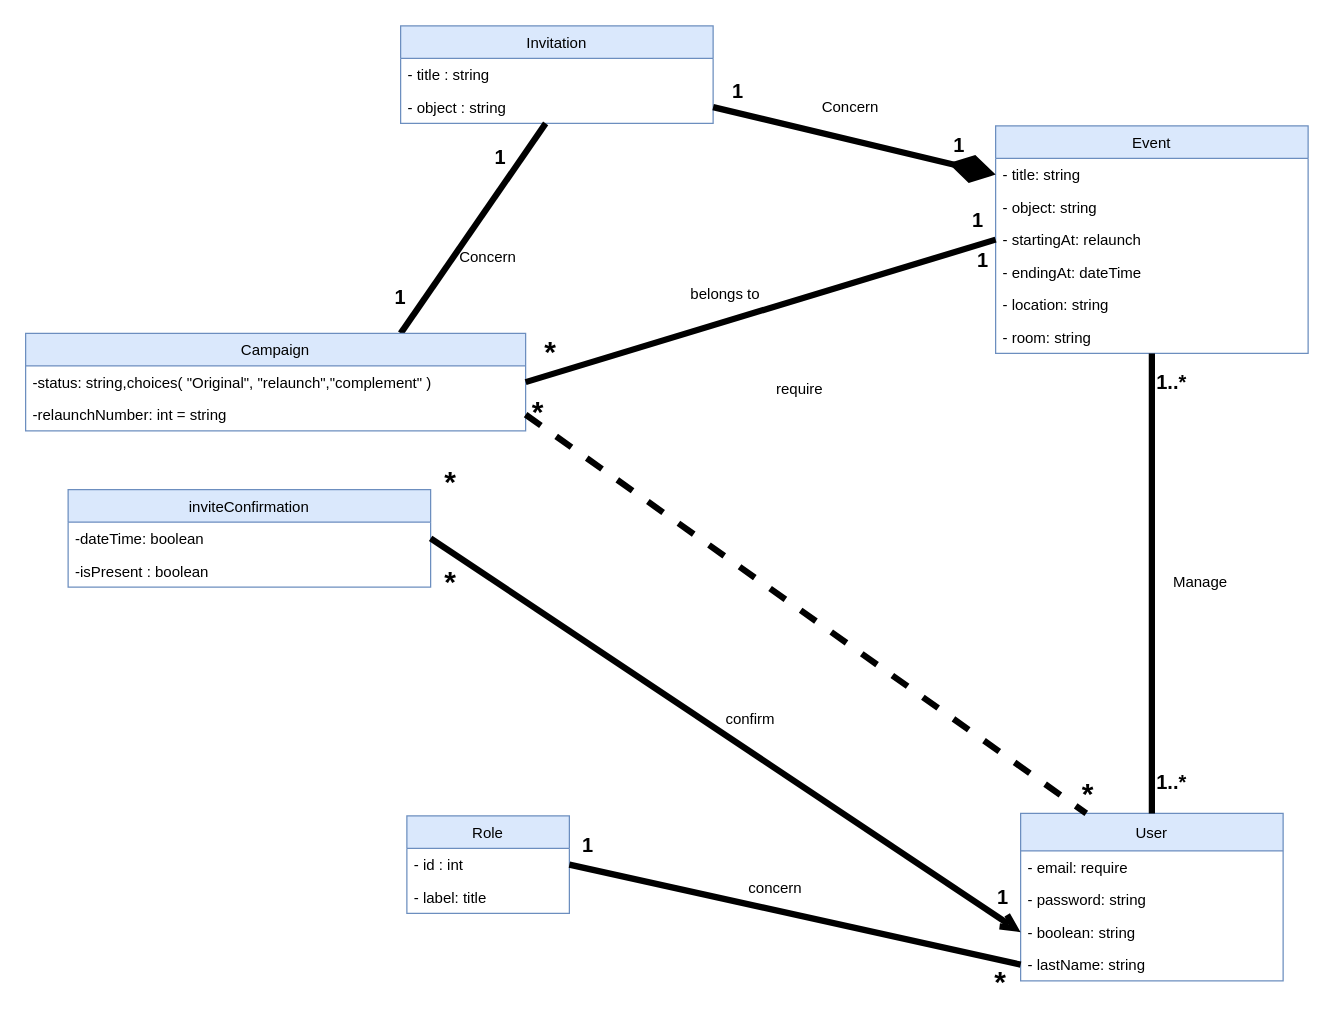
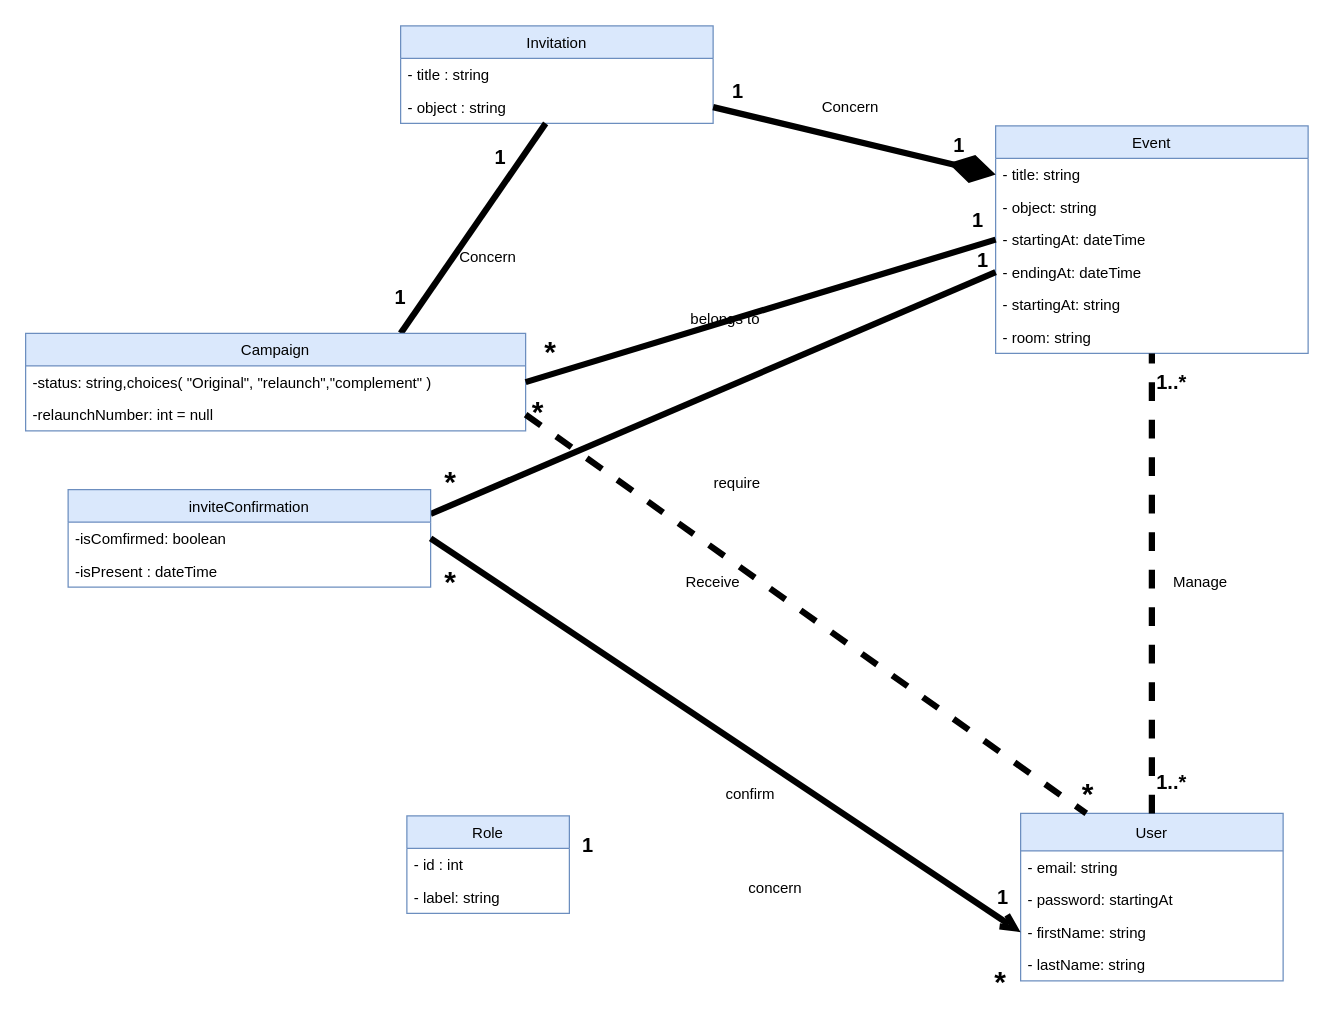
node "- startingAt: relaunch": label "- startingAt: relaunch" -> "- startingAt: dateTime"
node "belongs to": moved (726, 294) -> (726, 319)
node "- location: string": label "- location: string" -> "- startingAt: string"
node "require": moved (800, 389) -> (738, 483)
edge "- endingAt: dateTime" -- "inviteConfirmation": added
node "-relaunchNumber: int = string": label "-relaunchNumber: int = string" -> "-relaunchNumber: int = null"
node "-dateTime: boolean": label "-dateTime: boolean" -> "-isComfirmed: boolean"
node "-isPresent : boolean": label "-isPresent : boolean" -> "-isPresent : dateTime"
node "Receive": added
node "confirm": moved (751, 719) -> (751, 794)
edge "- room: string" -- "User": style solid -> dashed
node "- email: require": label "- email: require" -> "- email: string"
node "- label: title": label "- label: title" -> "- label: string"
node "- password: string": label "- password: string" -> "- password: startingAt"
edge "- id : int" -- "- lastName: string": removed
node "- boolean: string": label "- boolean: string" -> "- firstName: string"
